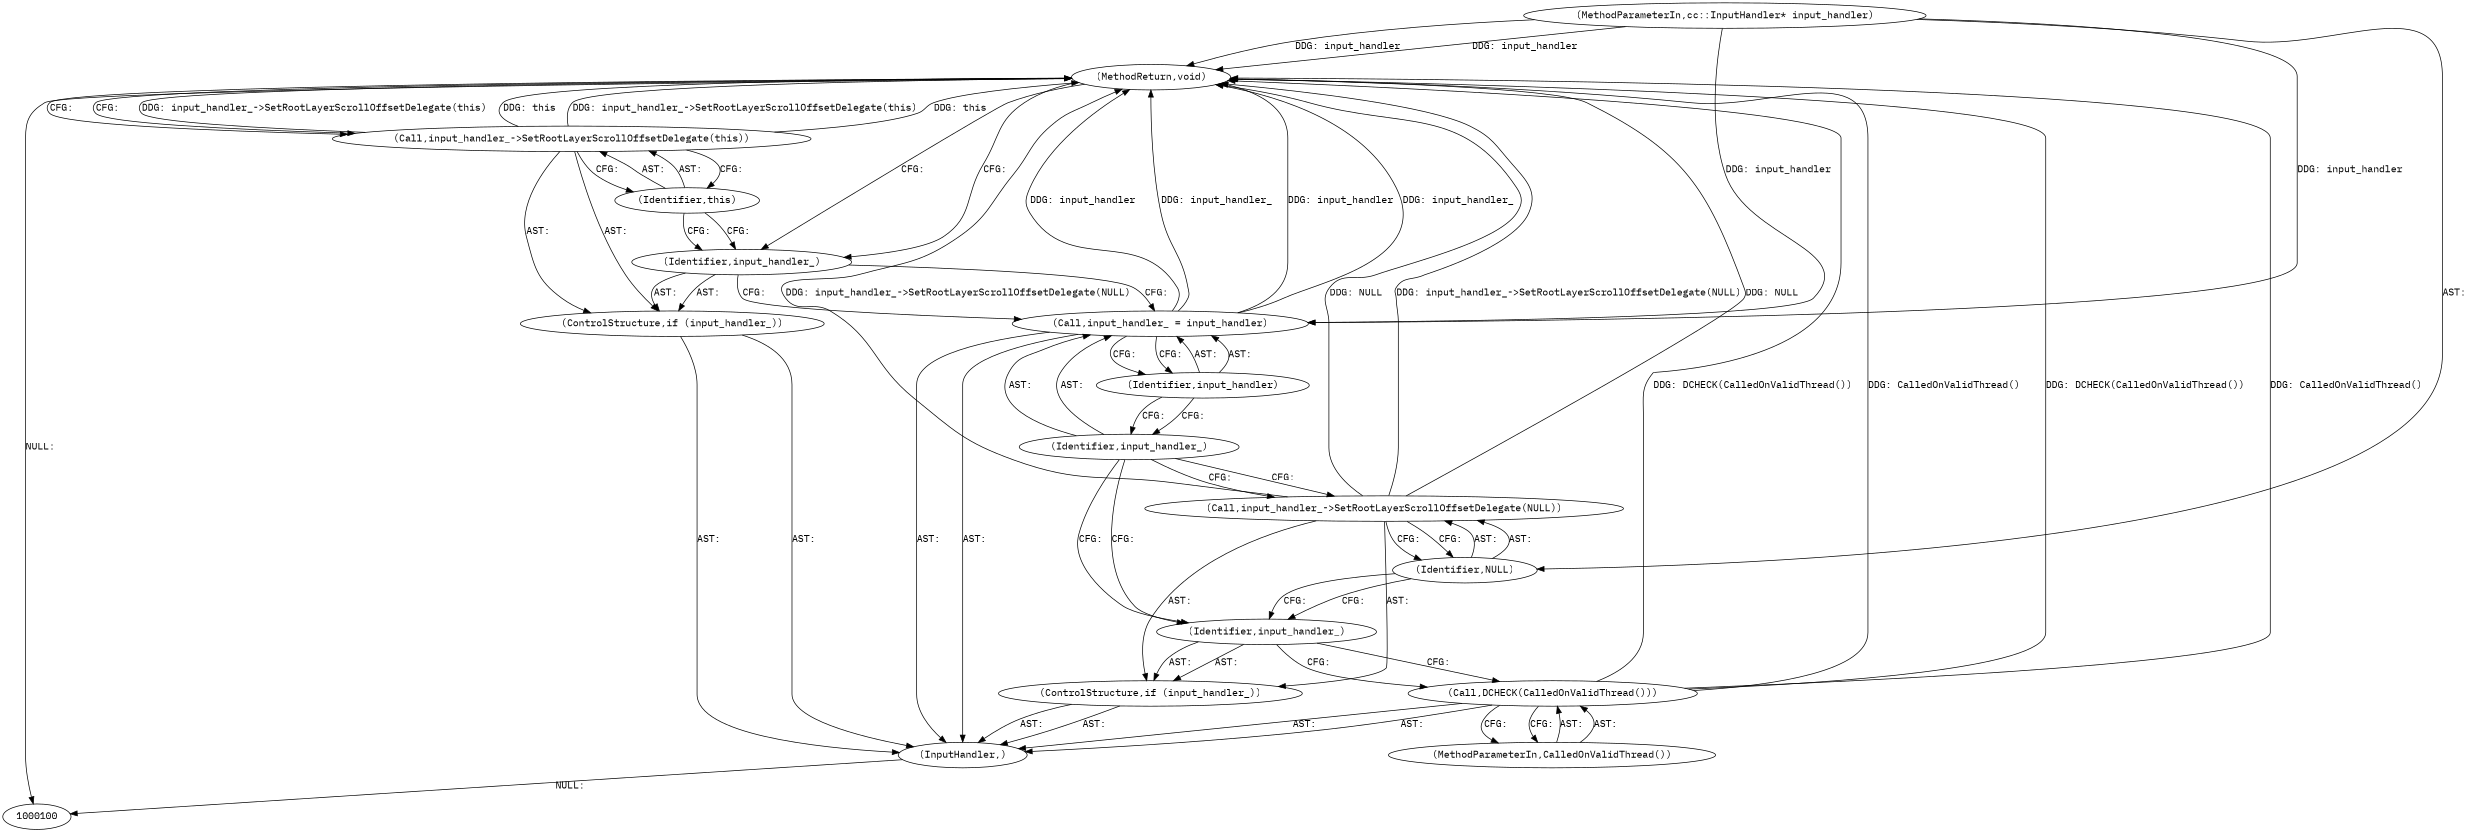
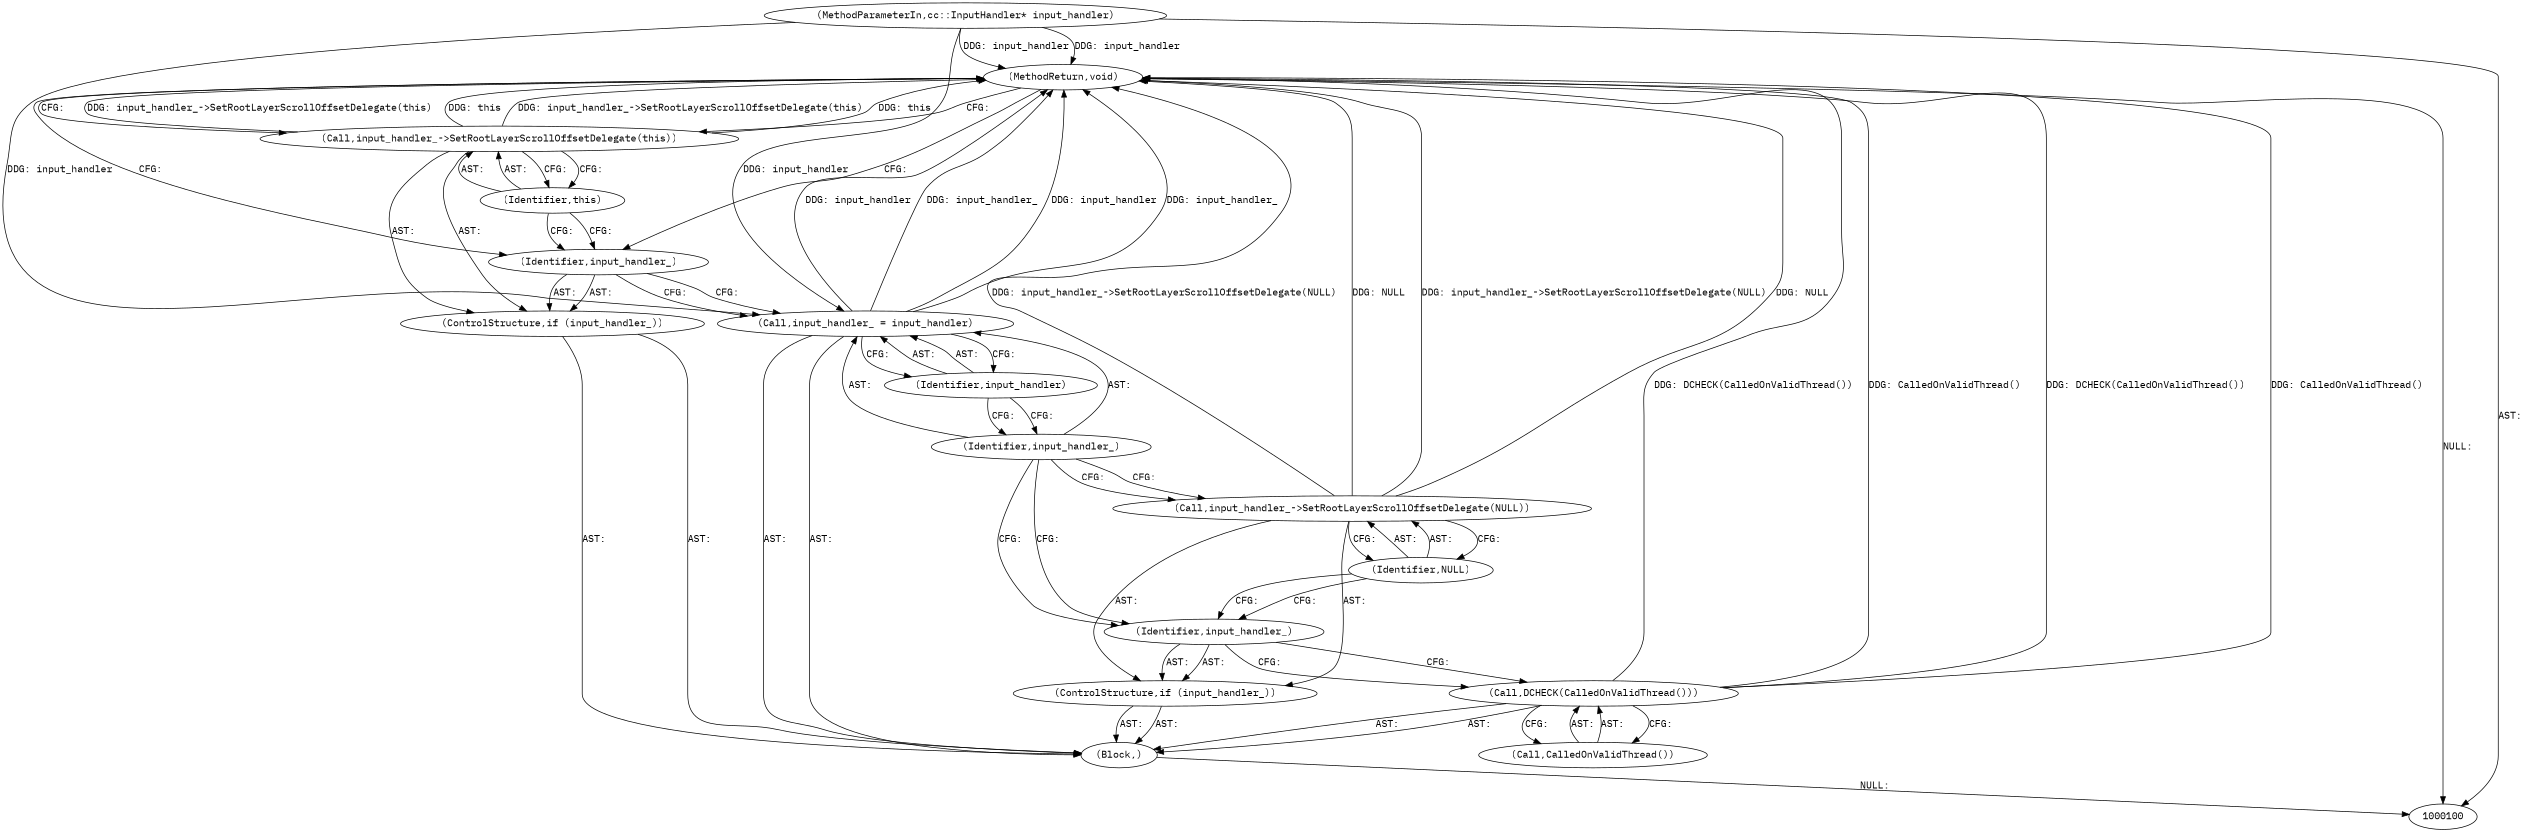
edge "(MethodParameterIn,cc::InputHandler* input_handler)" -> "(Identifier,NULL)": now "(MethodParameterIn,cc::InputHandler* input_handler)" -> "1000100"
node "(InputHandler,)": label "(InputHandler,)" -> "(Block,)"
node "(MethodParameterIn,CalledOnValidThread())": label "(MethodParameterIn,CalledOnValidThread())" -> "(Call,CalledOnValidThread())"
